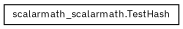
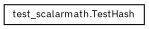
node "scalarmath_scalarmath.TestHash": label "scalarmath_scalarmath.TestHash" -> "test_scalarmath.TestHash"
